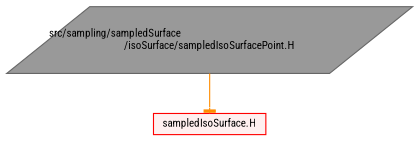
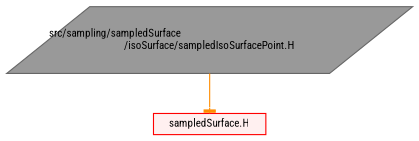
node "sampledIsoSurface.H": label "sampledIsoSurface.H" -> "sampledSurface.H"
